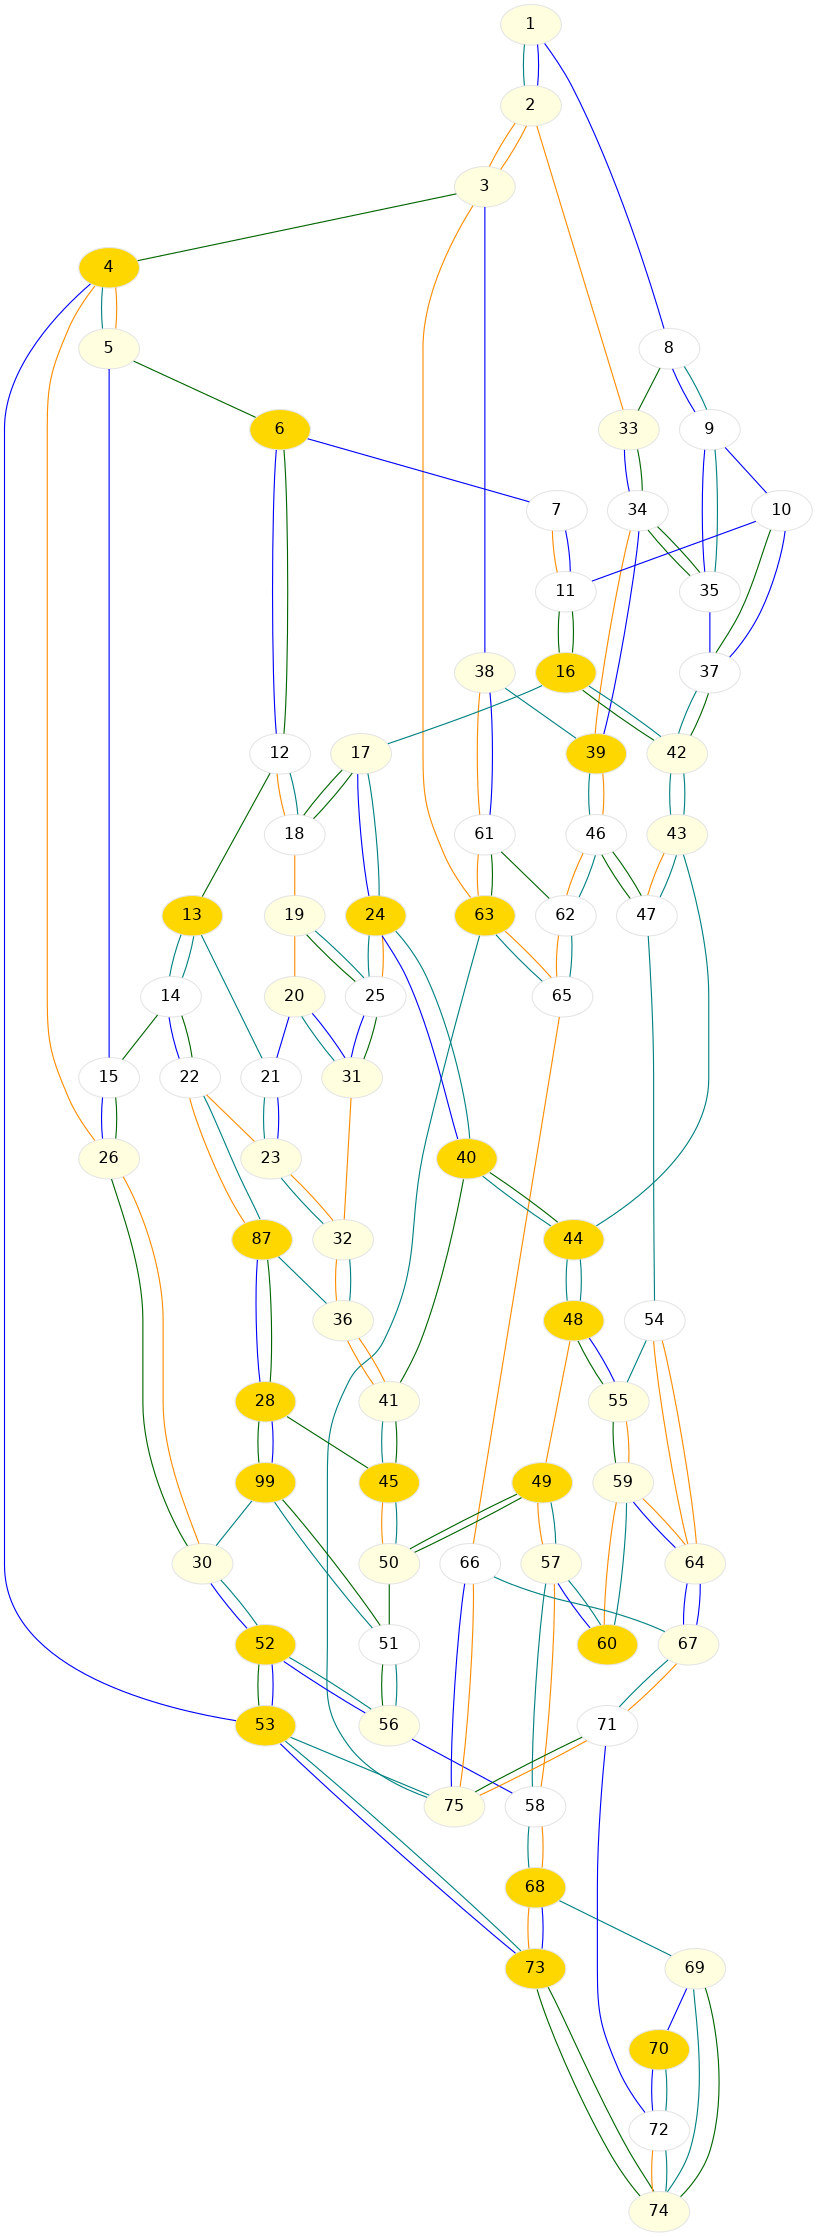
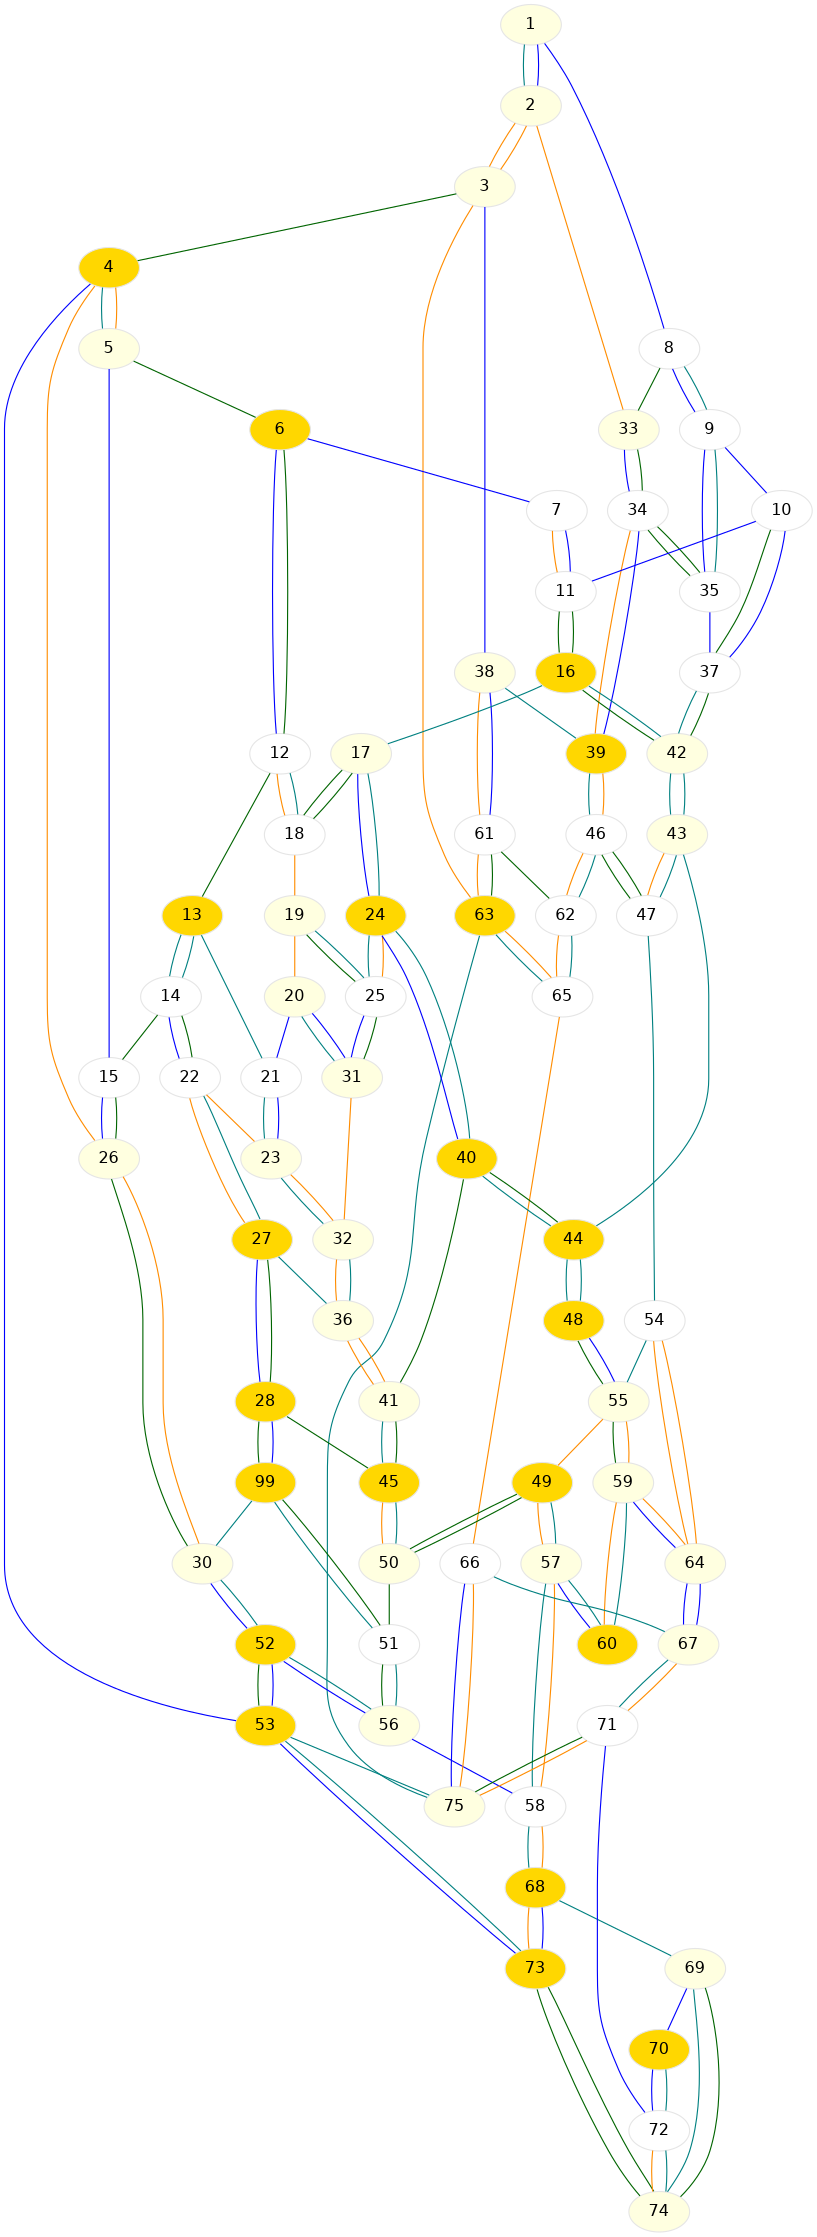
node "87": label "87" -> "27"
edge "48" -- "49": now "55" -- "49"
